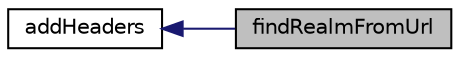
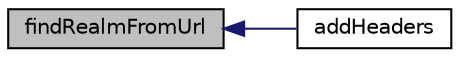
edge "findRealmFromUrl" -> "addHeaders": reversed
